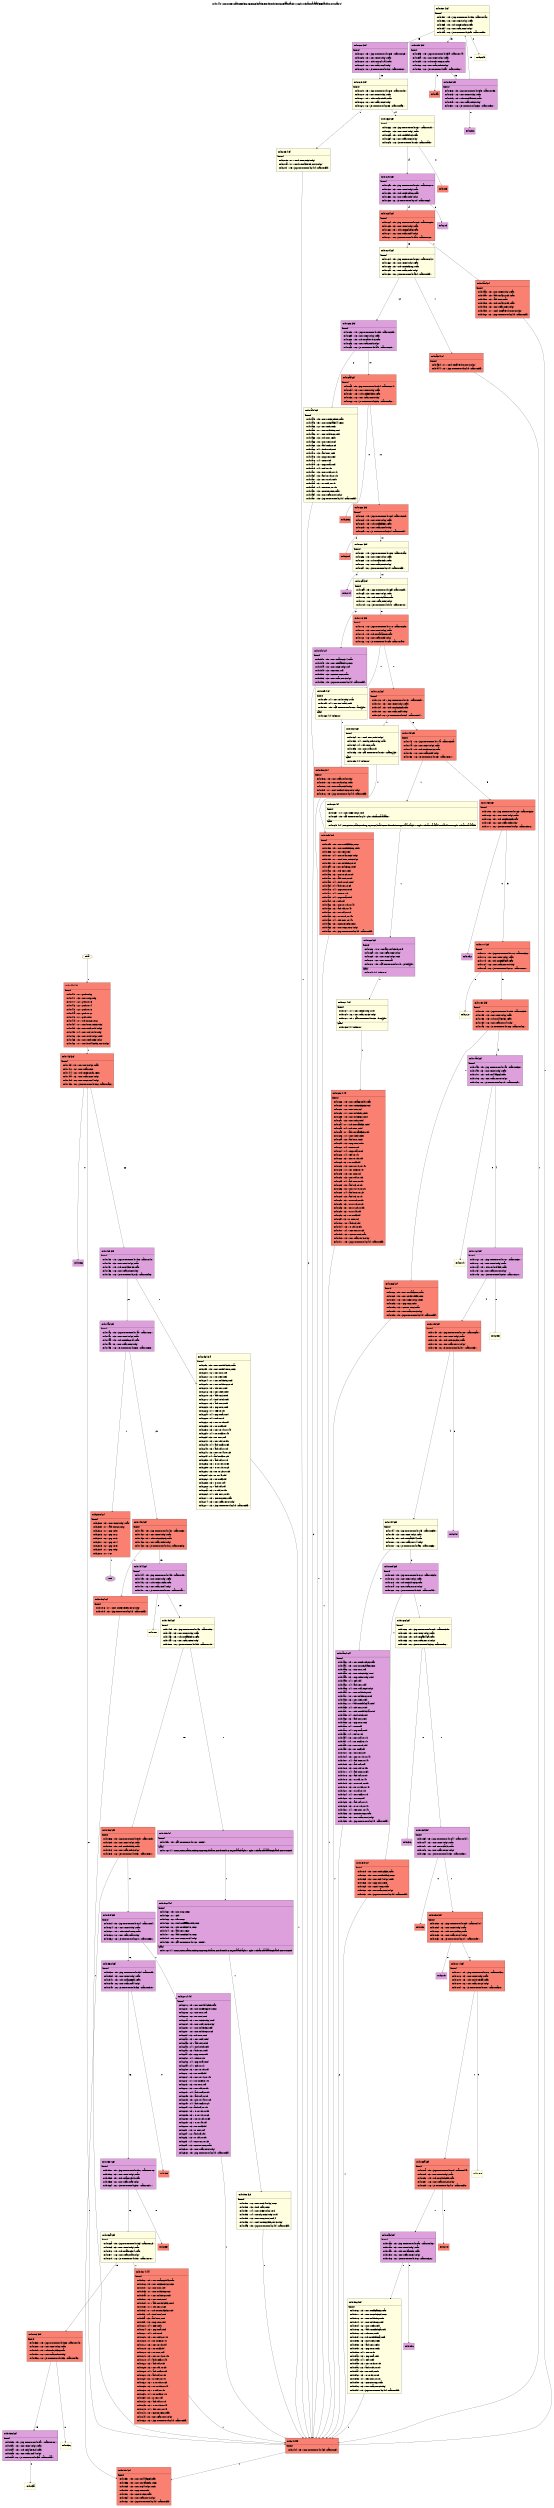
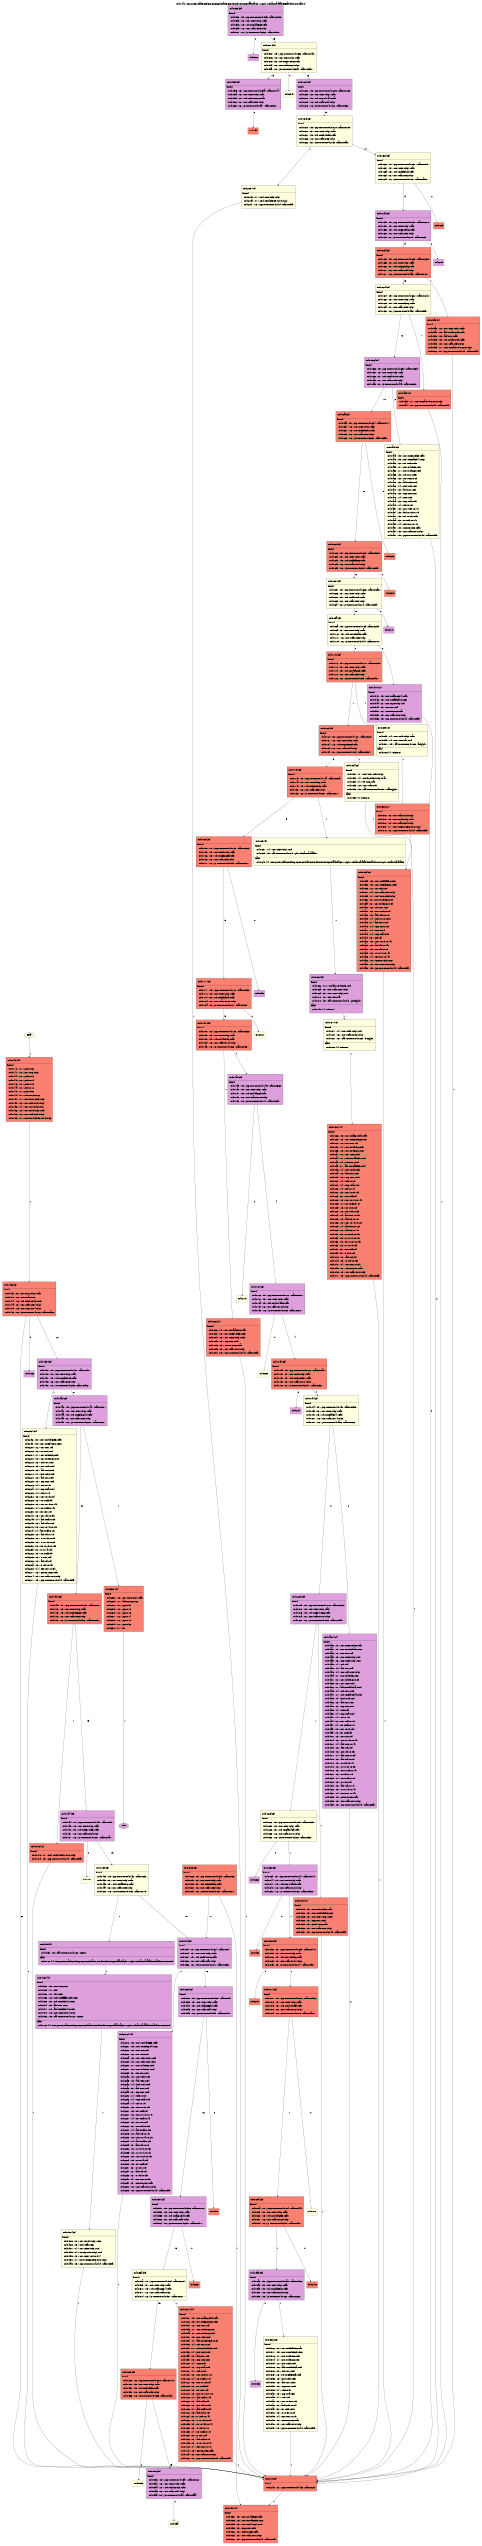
edge "0x4015b5 [25]" -> "0x4015ce [25]": removed, label "15"
edge "0x4014ed [25]" -> "0x401506 [25]": now "0x4014ed [25]" -> "0x40151f [25]"
node "0x4021d7": fillcolor plum -> salmon
